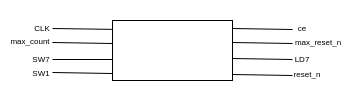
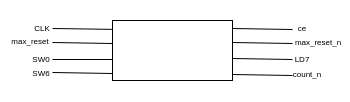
node "max_count": label "max_count" -> "max_reset"
node "SW7": label "SW7" -> "SW0"
node "SW1": label "SW1" -> "SW6"
node "reset_n": label "reset_n" -> "count_n"
